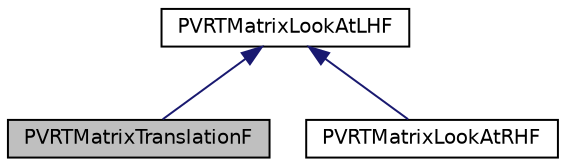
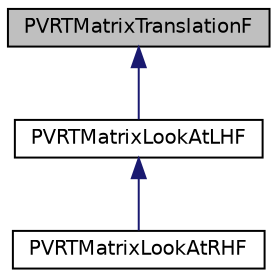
edge "PVRTMatrixTranslationF" -> "PVRTMatrixLookAtLHF": reversed
